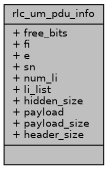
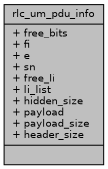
node "rlc_um_pdu_info": text "+ num_li" -> "+ free_li"
